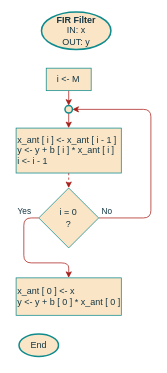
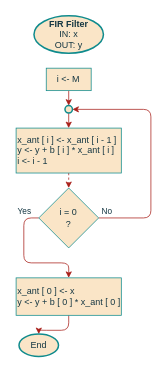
node "FIR Filter IN: x OUT: y": moved (76, 30) -> (69, 34)
edge "x_ant [ 0 ] <- x y <- y + b [ 0 ] * x_ant [ 0 ]" -> "End": added
